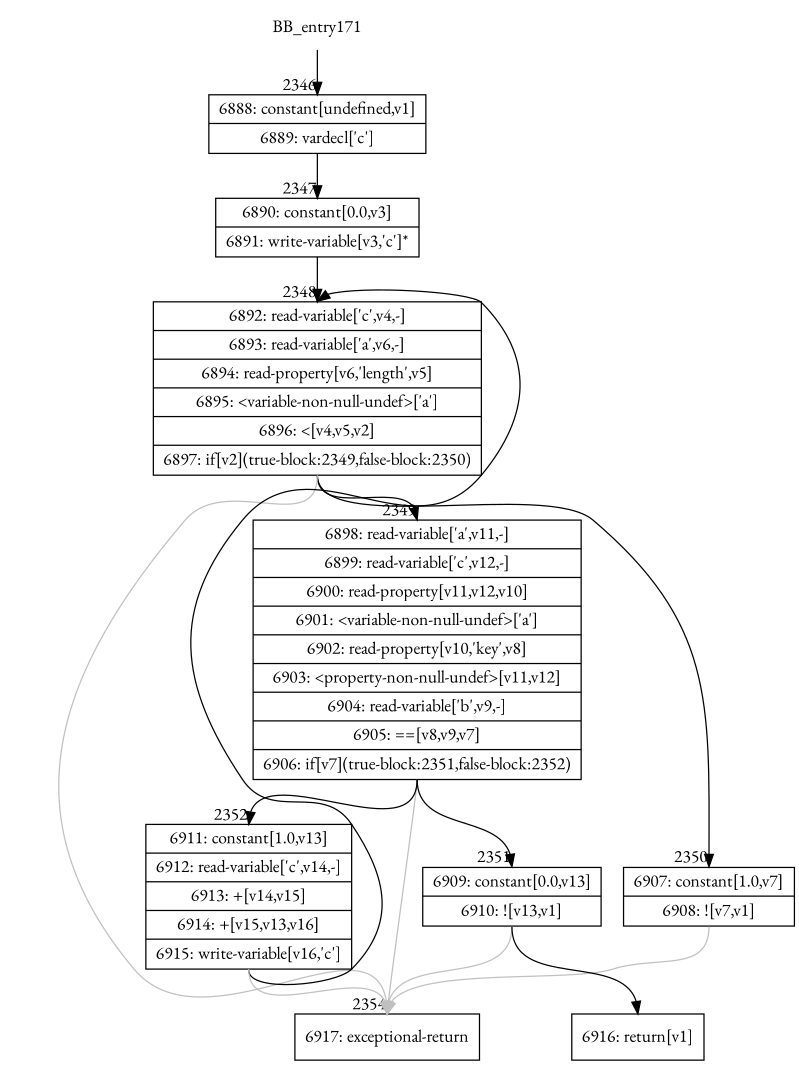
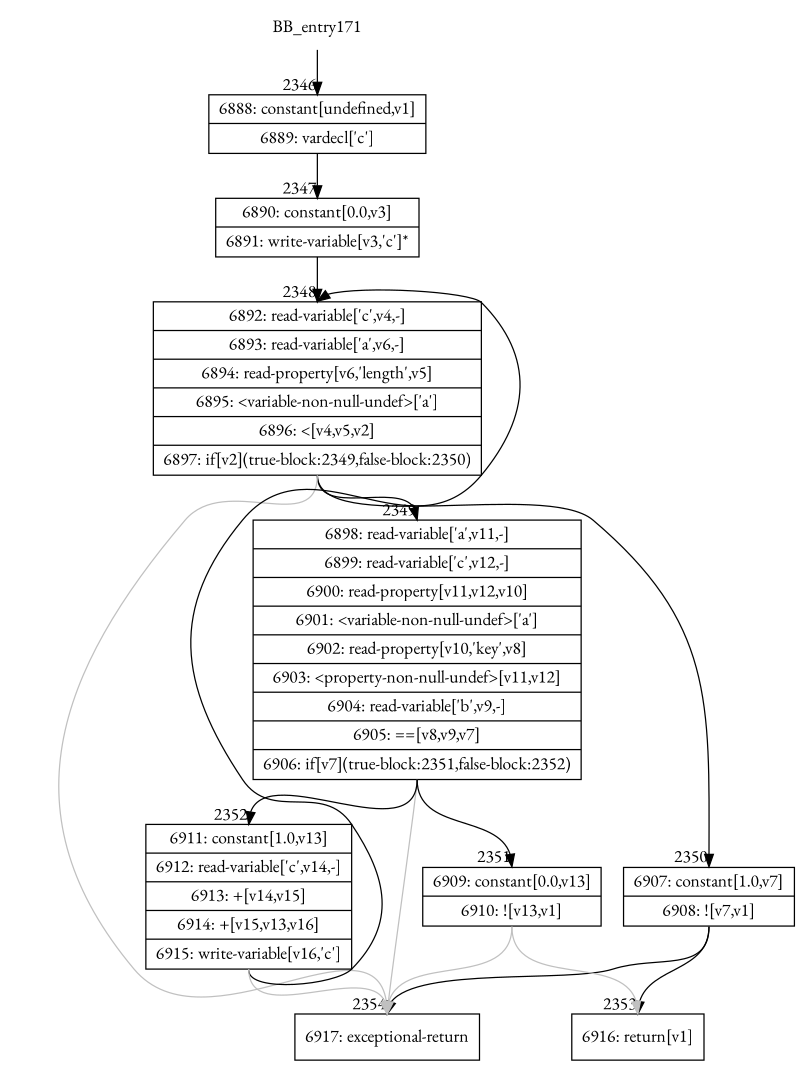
edge "6909: constant[0.0,v13]" -> "6916: return[v1]": color black -> gray
edge "6907: constant[1.0,v7]" -> "6916: return[v1]": added
edge "6907: constant[1.0,v7]" -> "6917: exceptional-return": color gray -> black
